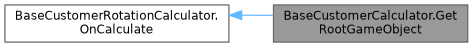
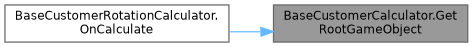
edge "BaseCustomerCalculator.Get RootGameObject" -> "BaseCustomerRotationCalculator. OnCalculate": reversed
